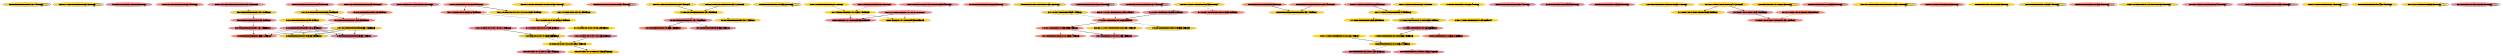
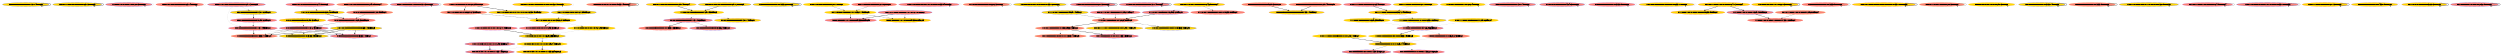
edge "110011010000100101001101_1-25:18-LEN:24" -> "10100001001010011011010_7-29:274-LEN:23": now "110011010000100101001101_1-25:18-LEN:24" -> "0001001010011011010001_11-33:14-LEN:22"
